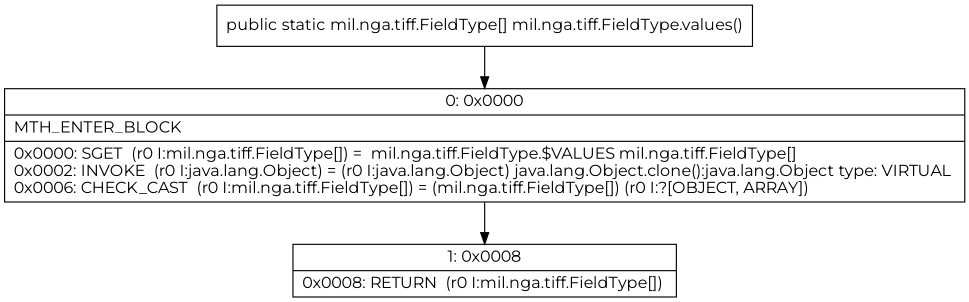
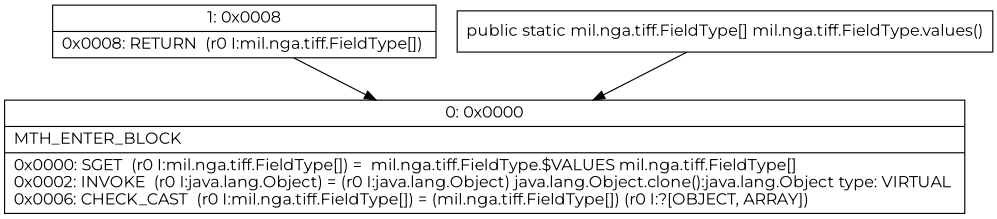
edge "0: 0x0000" -> "1: 0x0008": reversed
